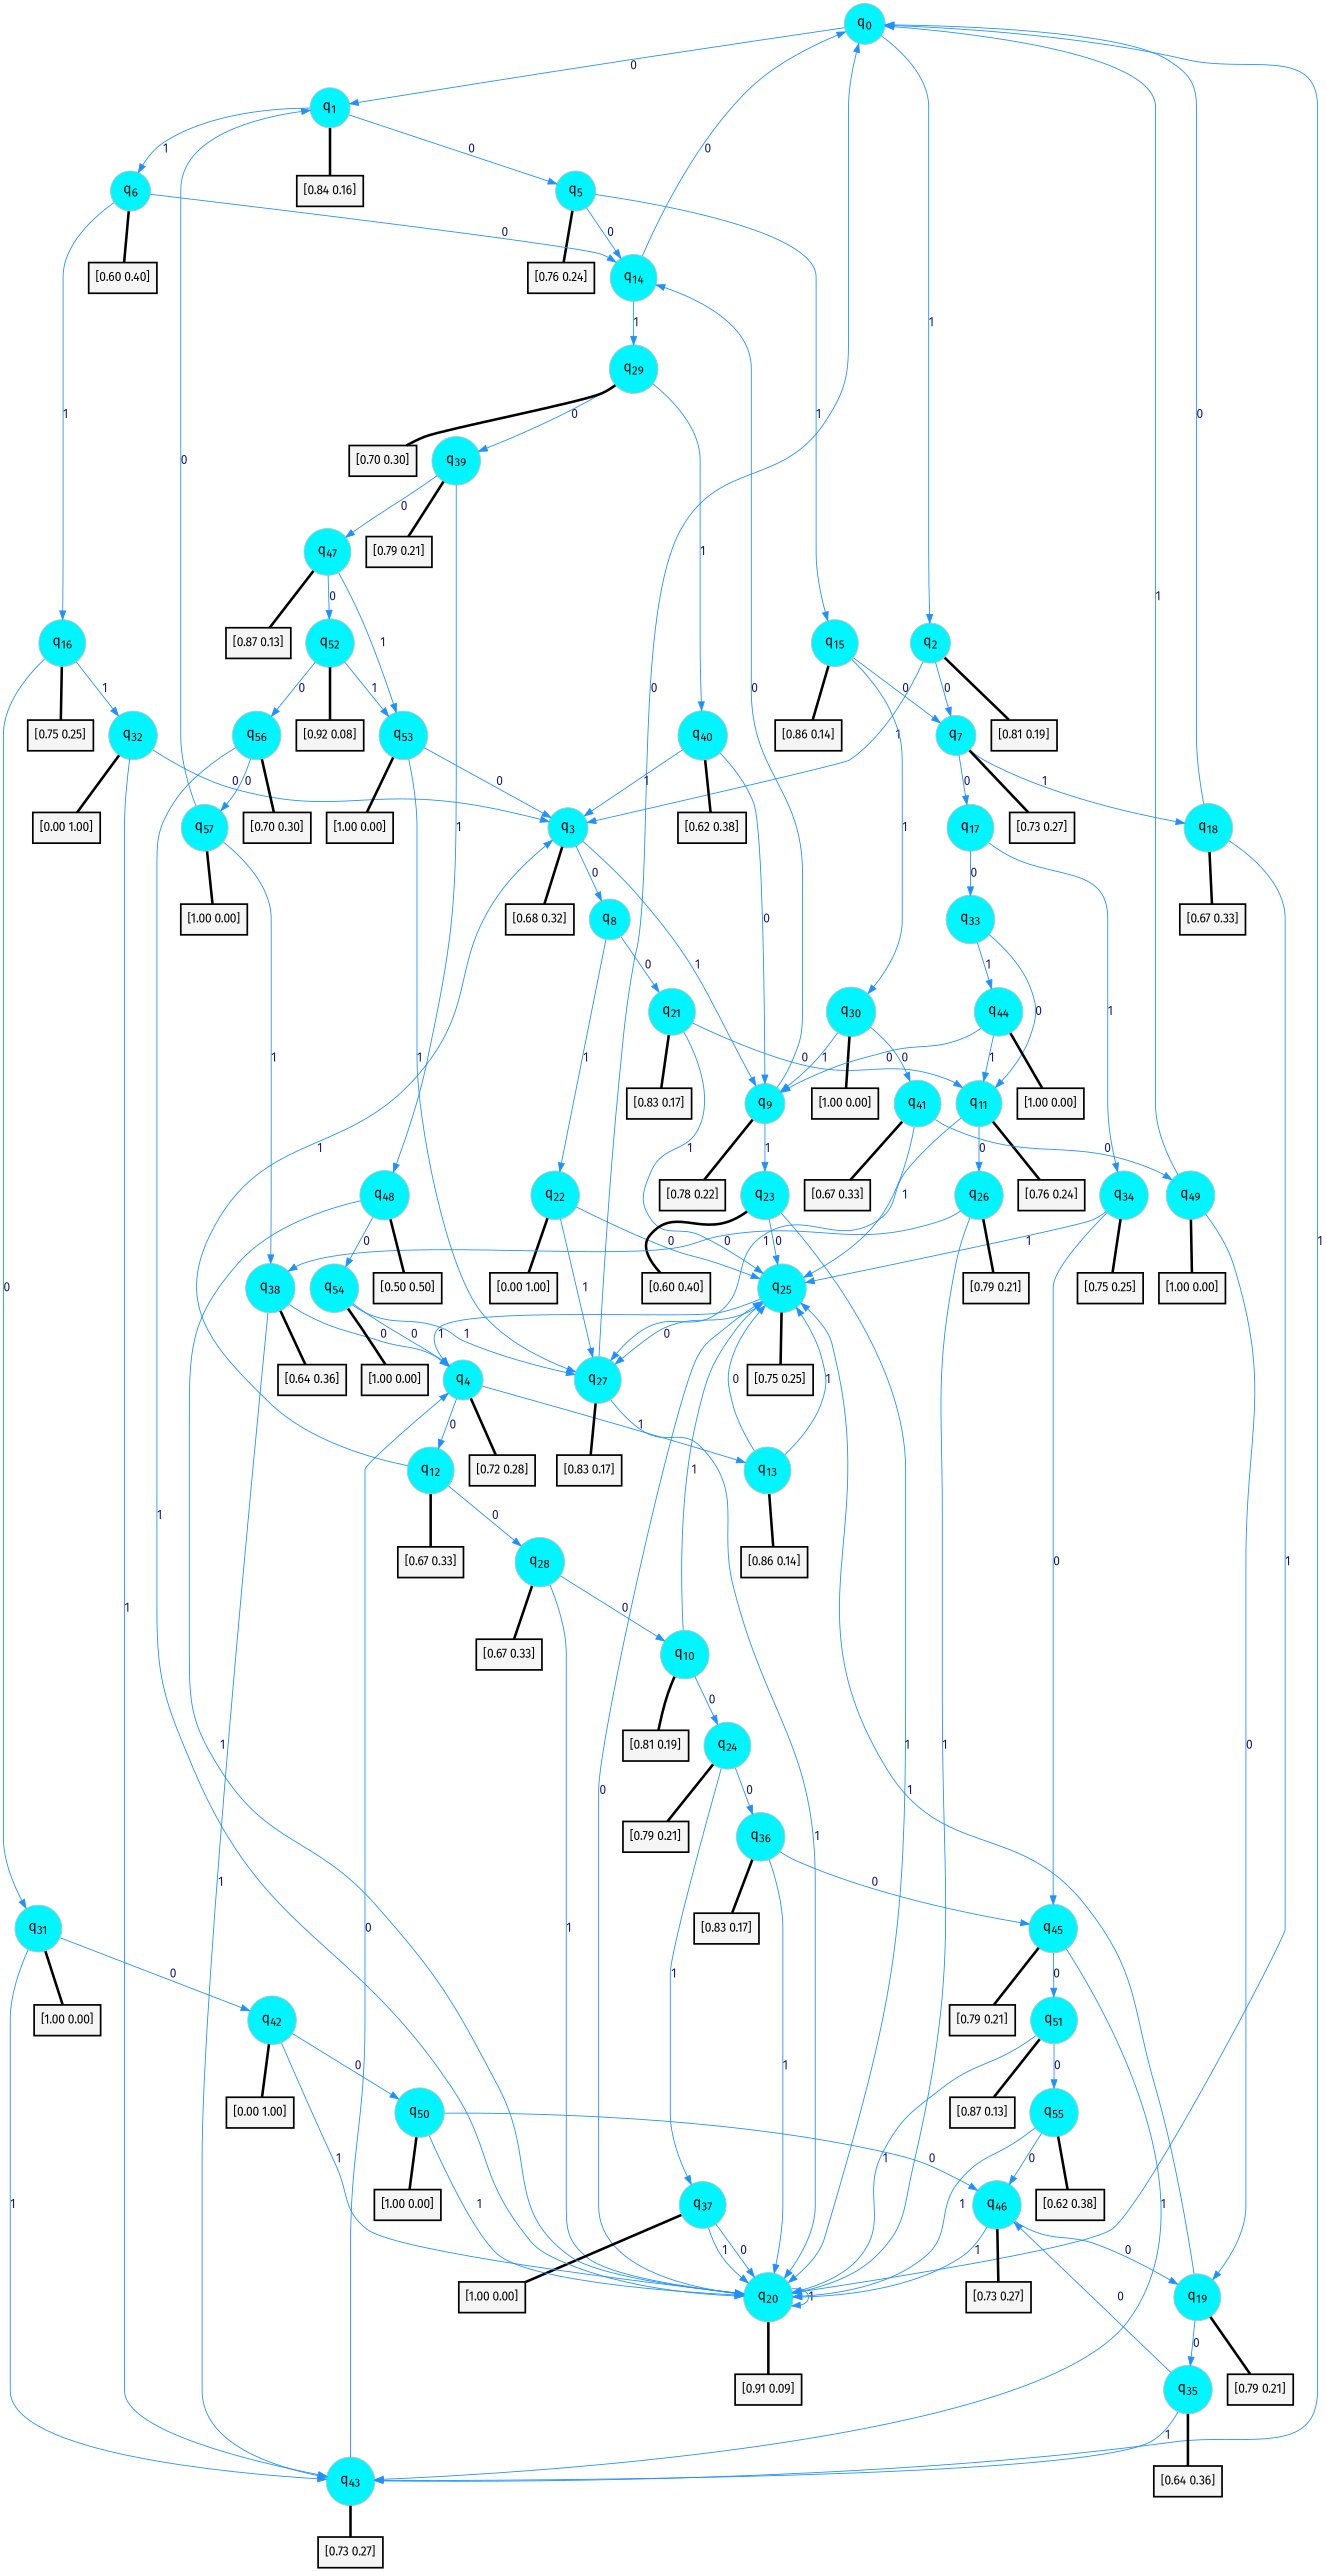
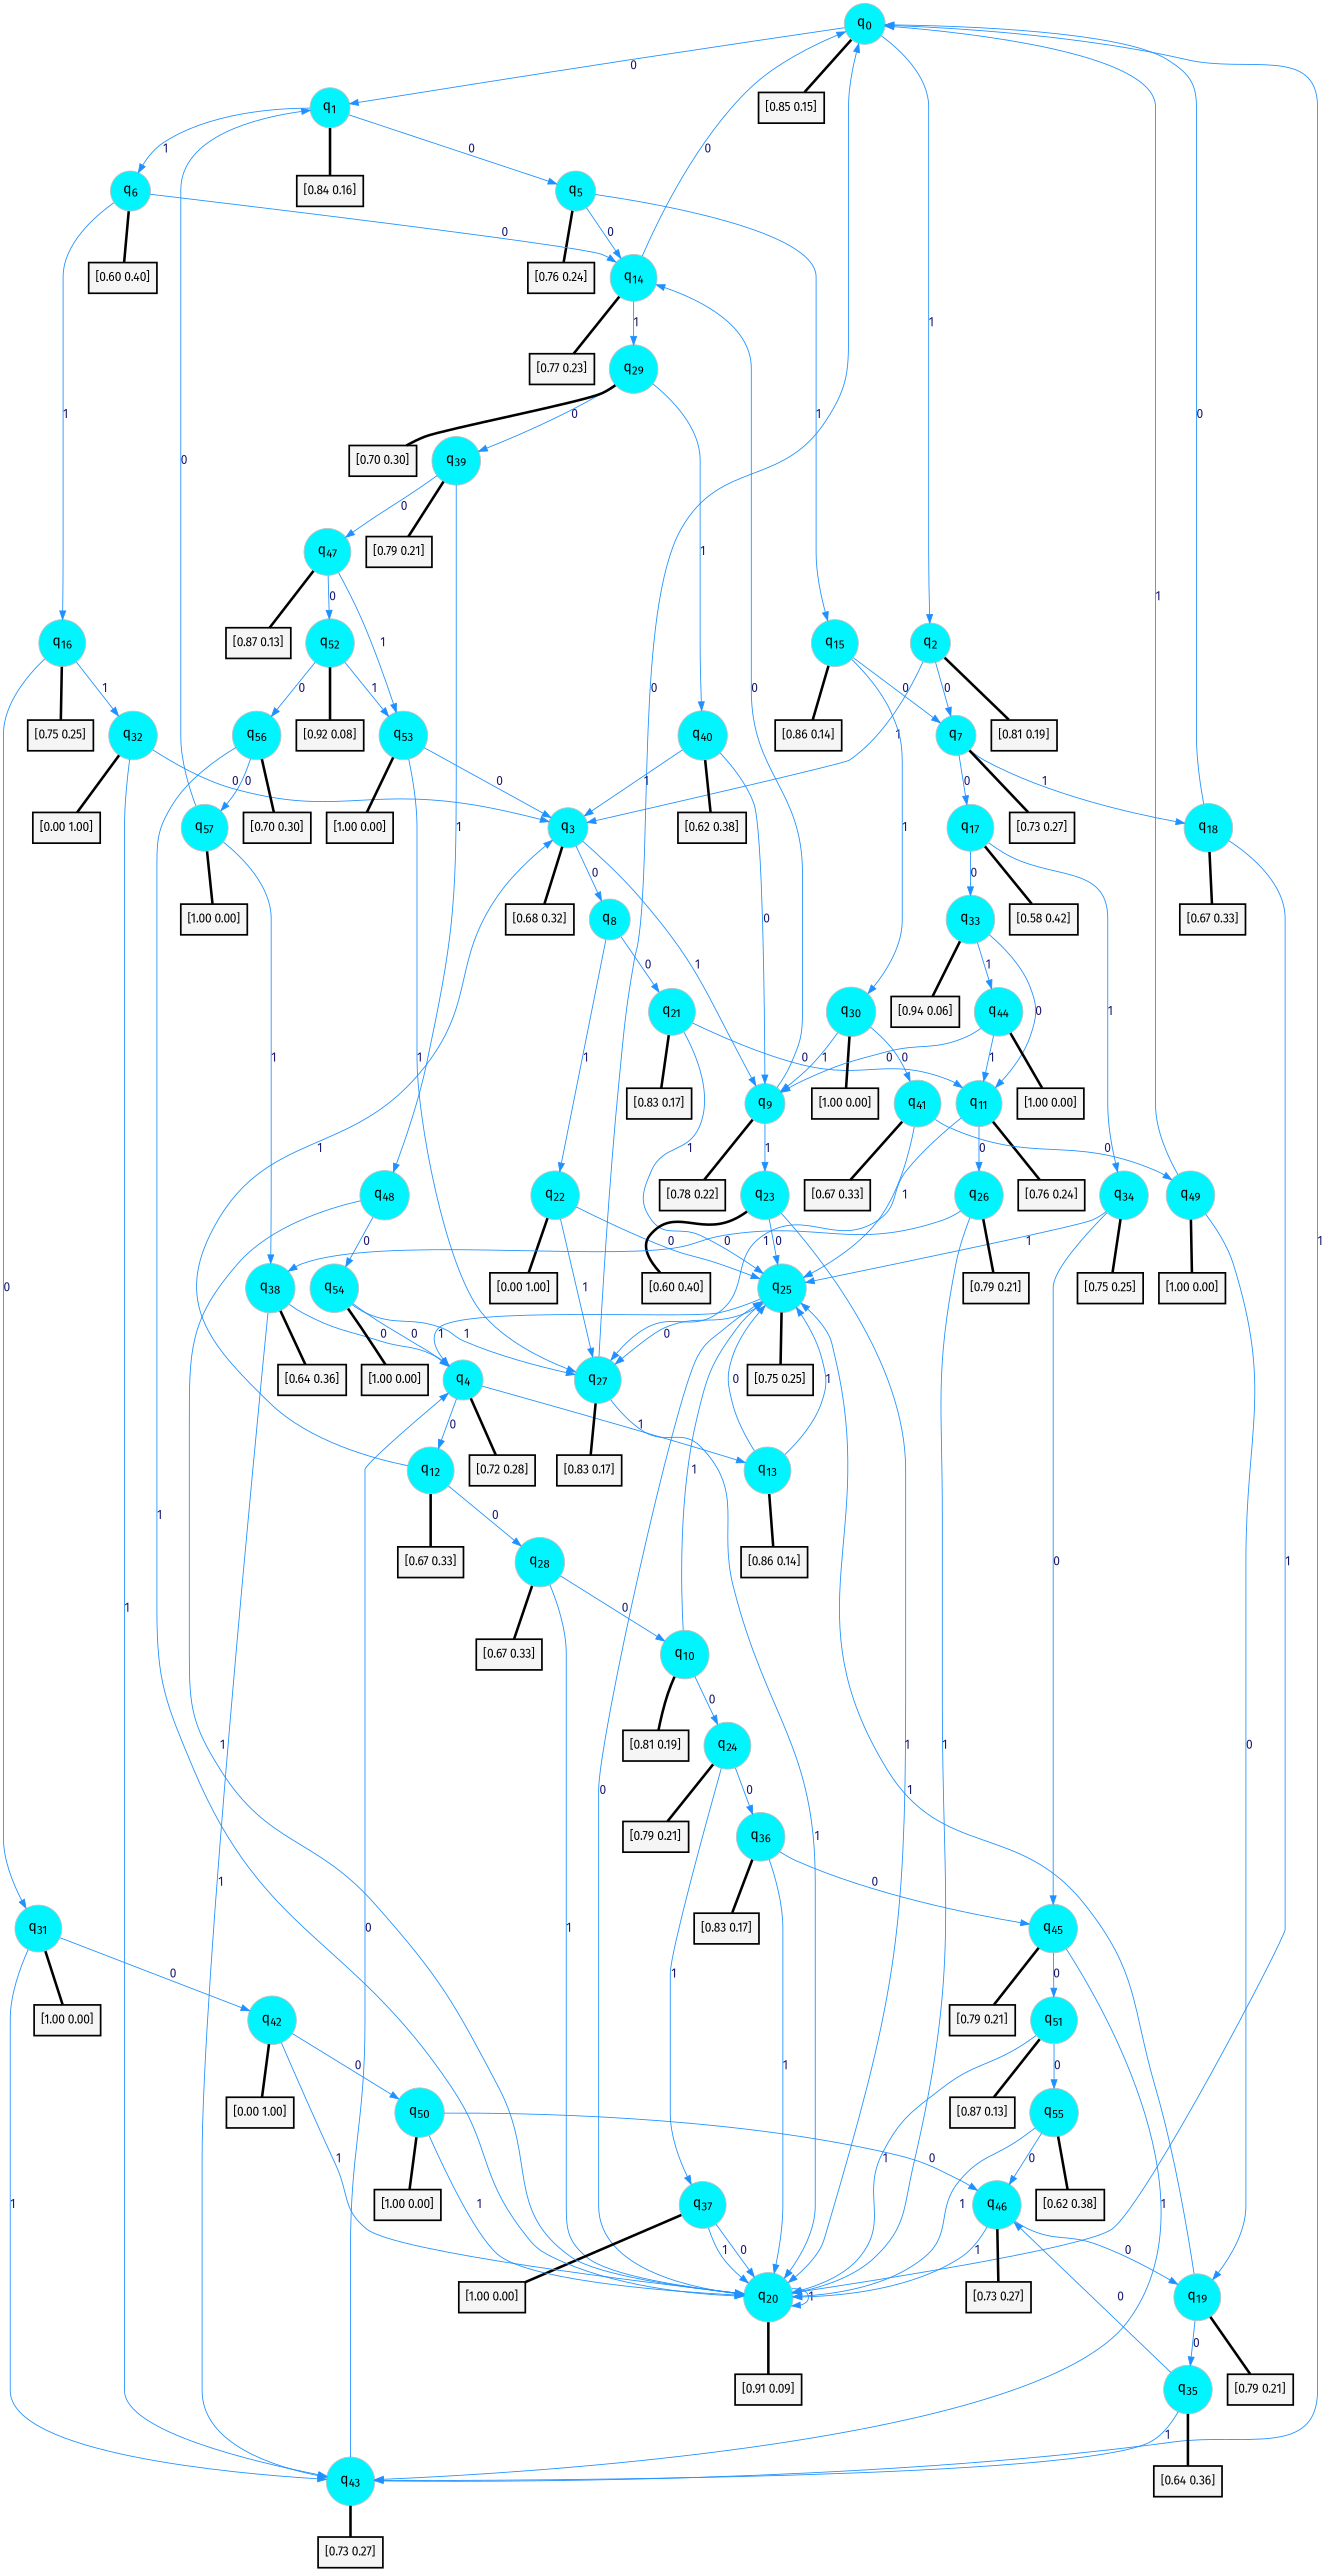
node "[0.85 0.15]": added
node "[0.77 0.23]": added
node "[0.58 0.42]": added
node "[0.94 0.06]": added
node "[0.50 0.50]": removed
